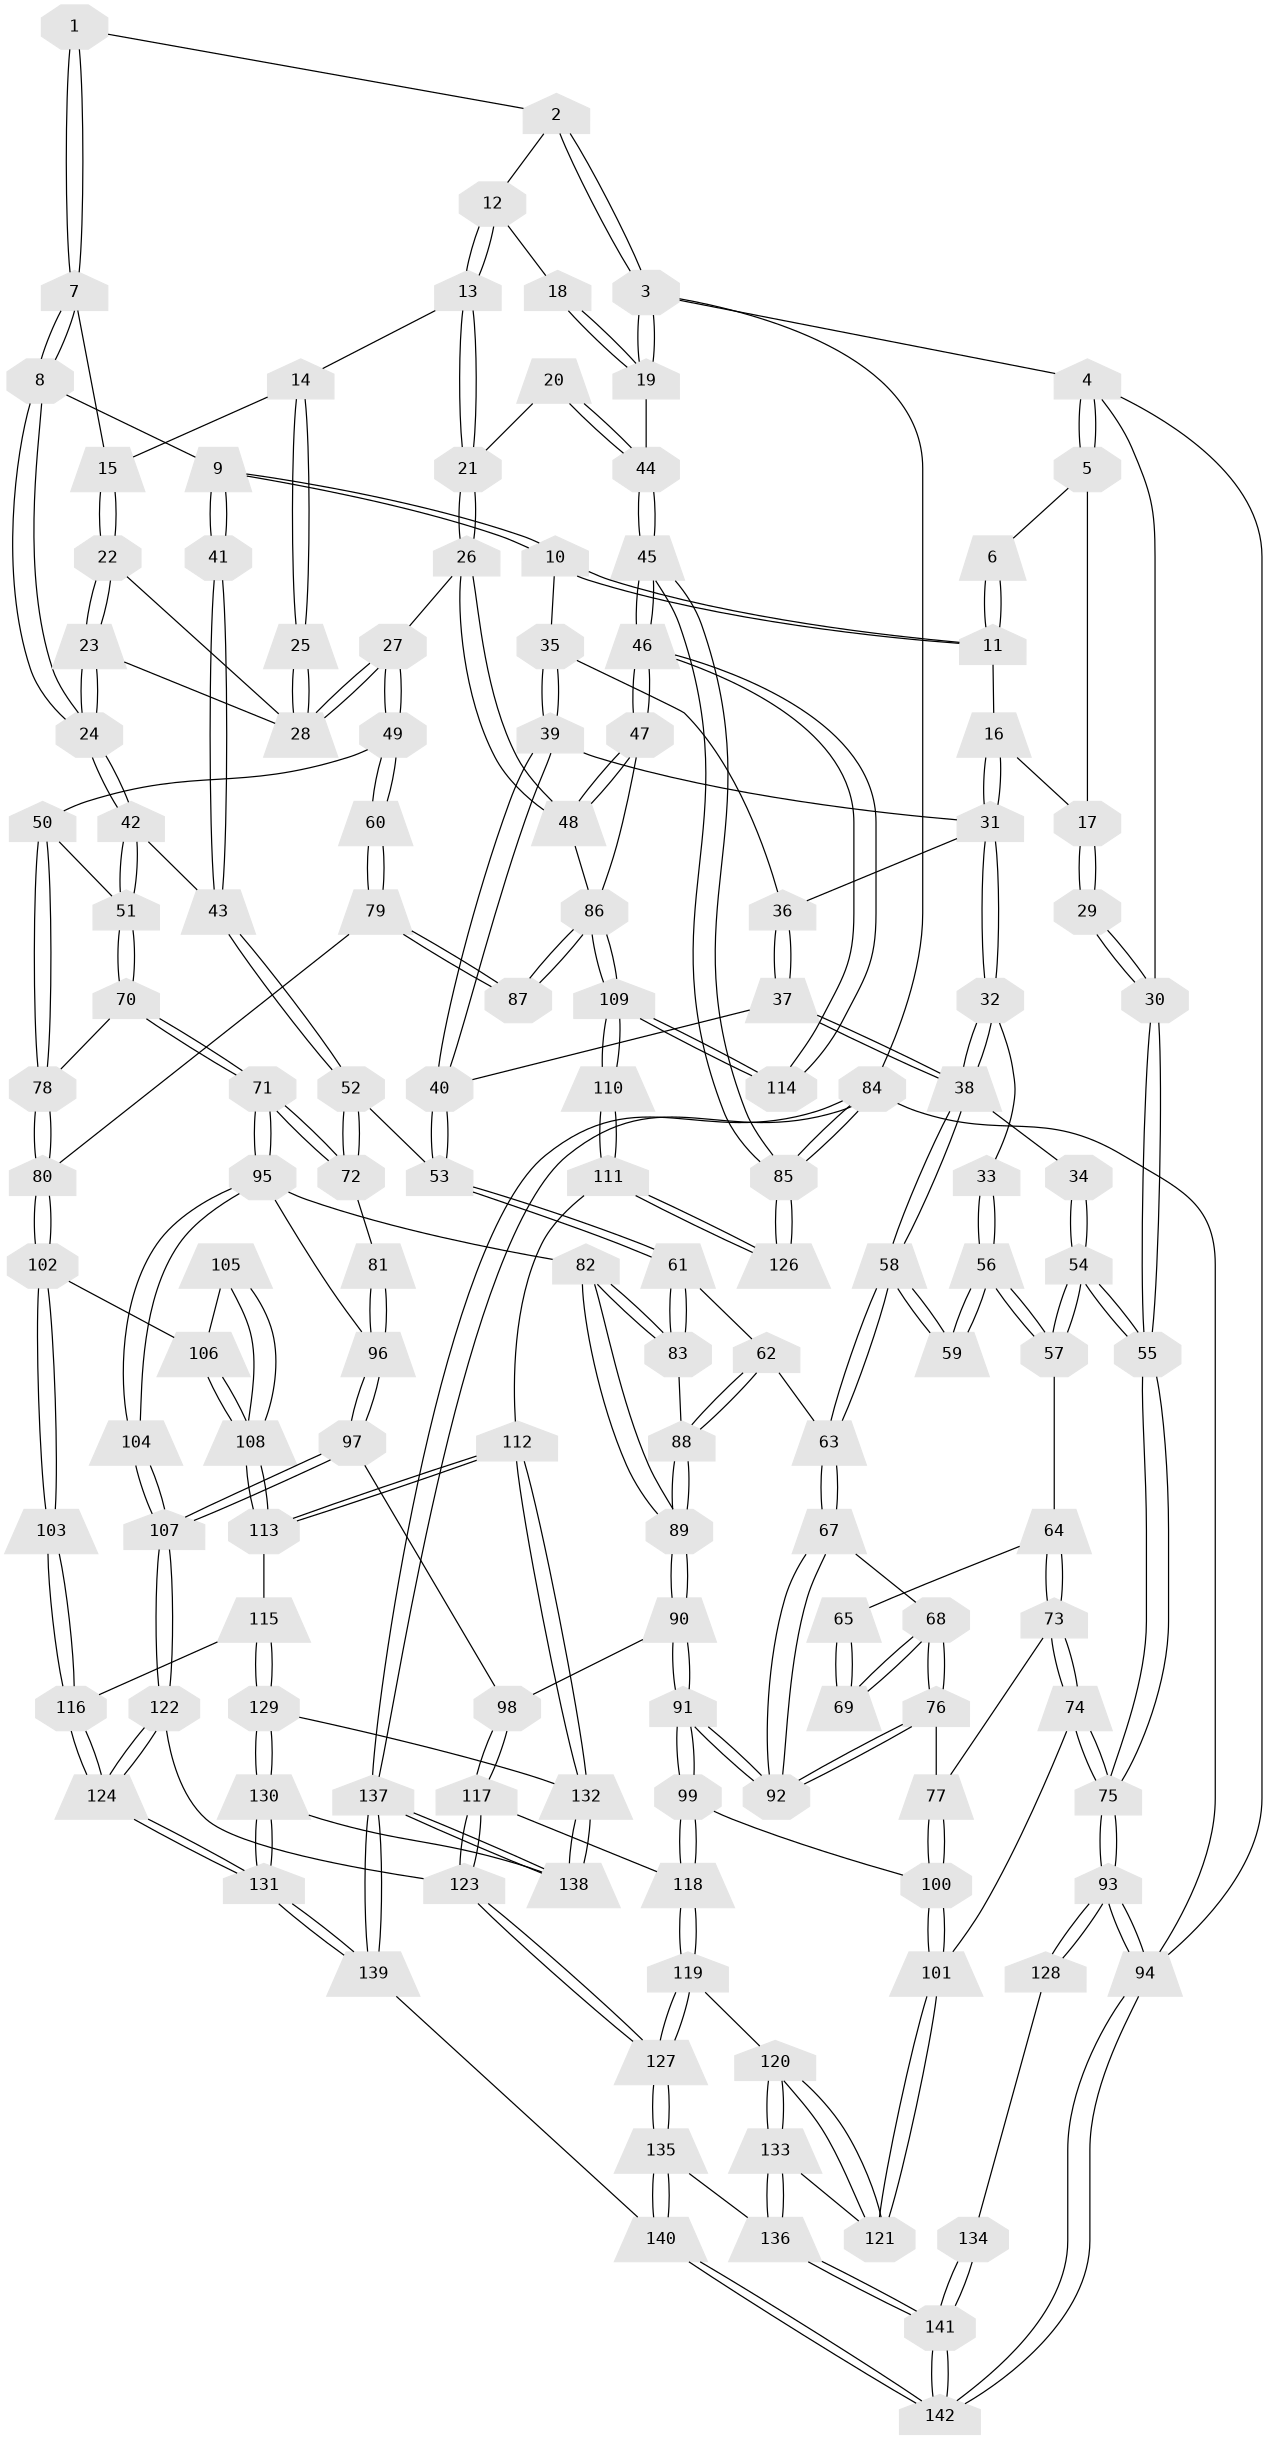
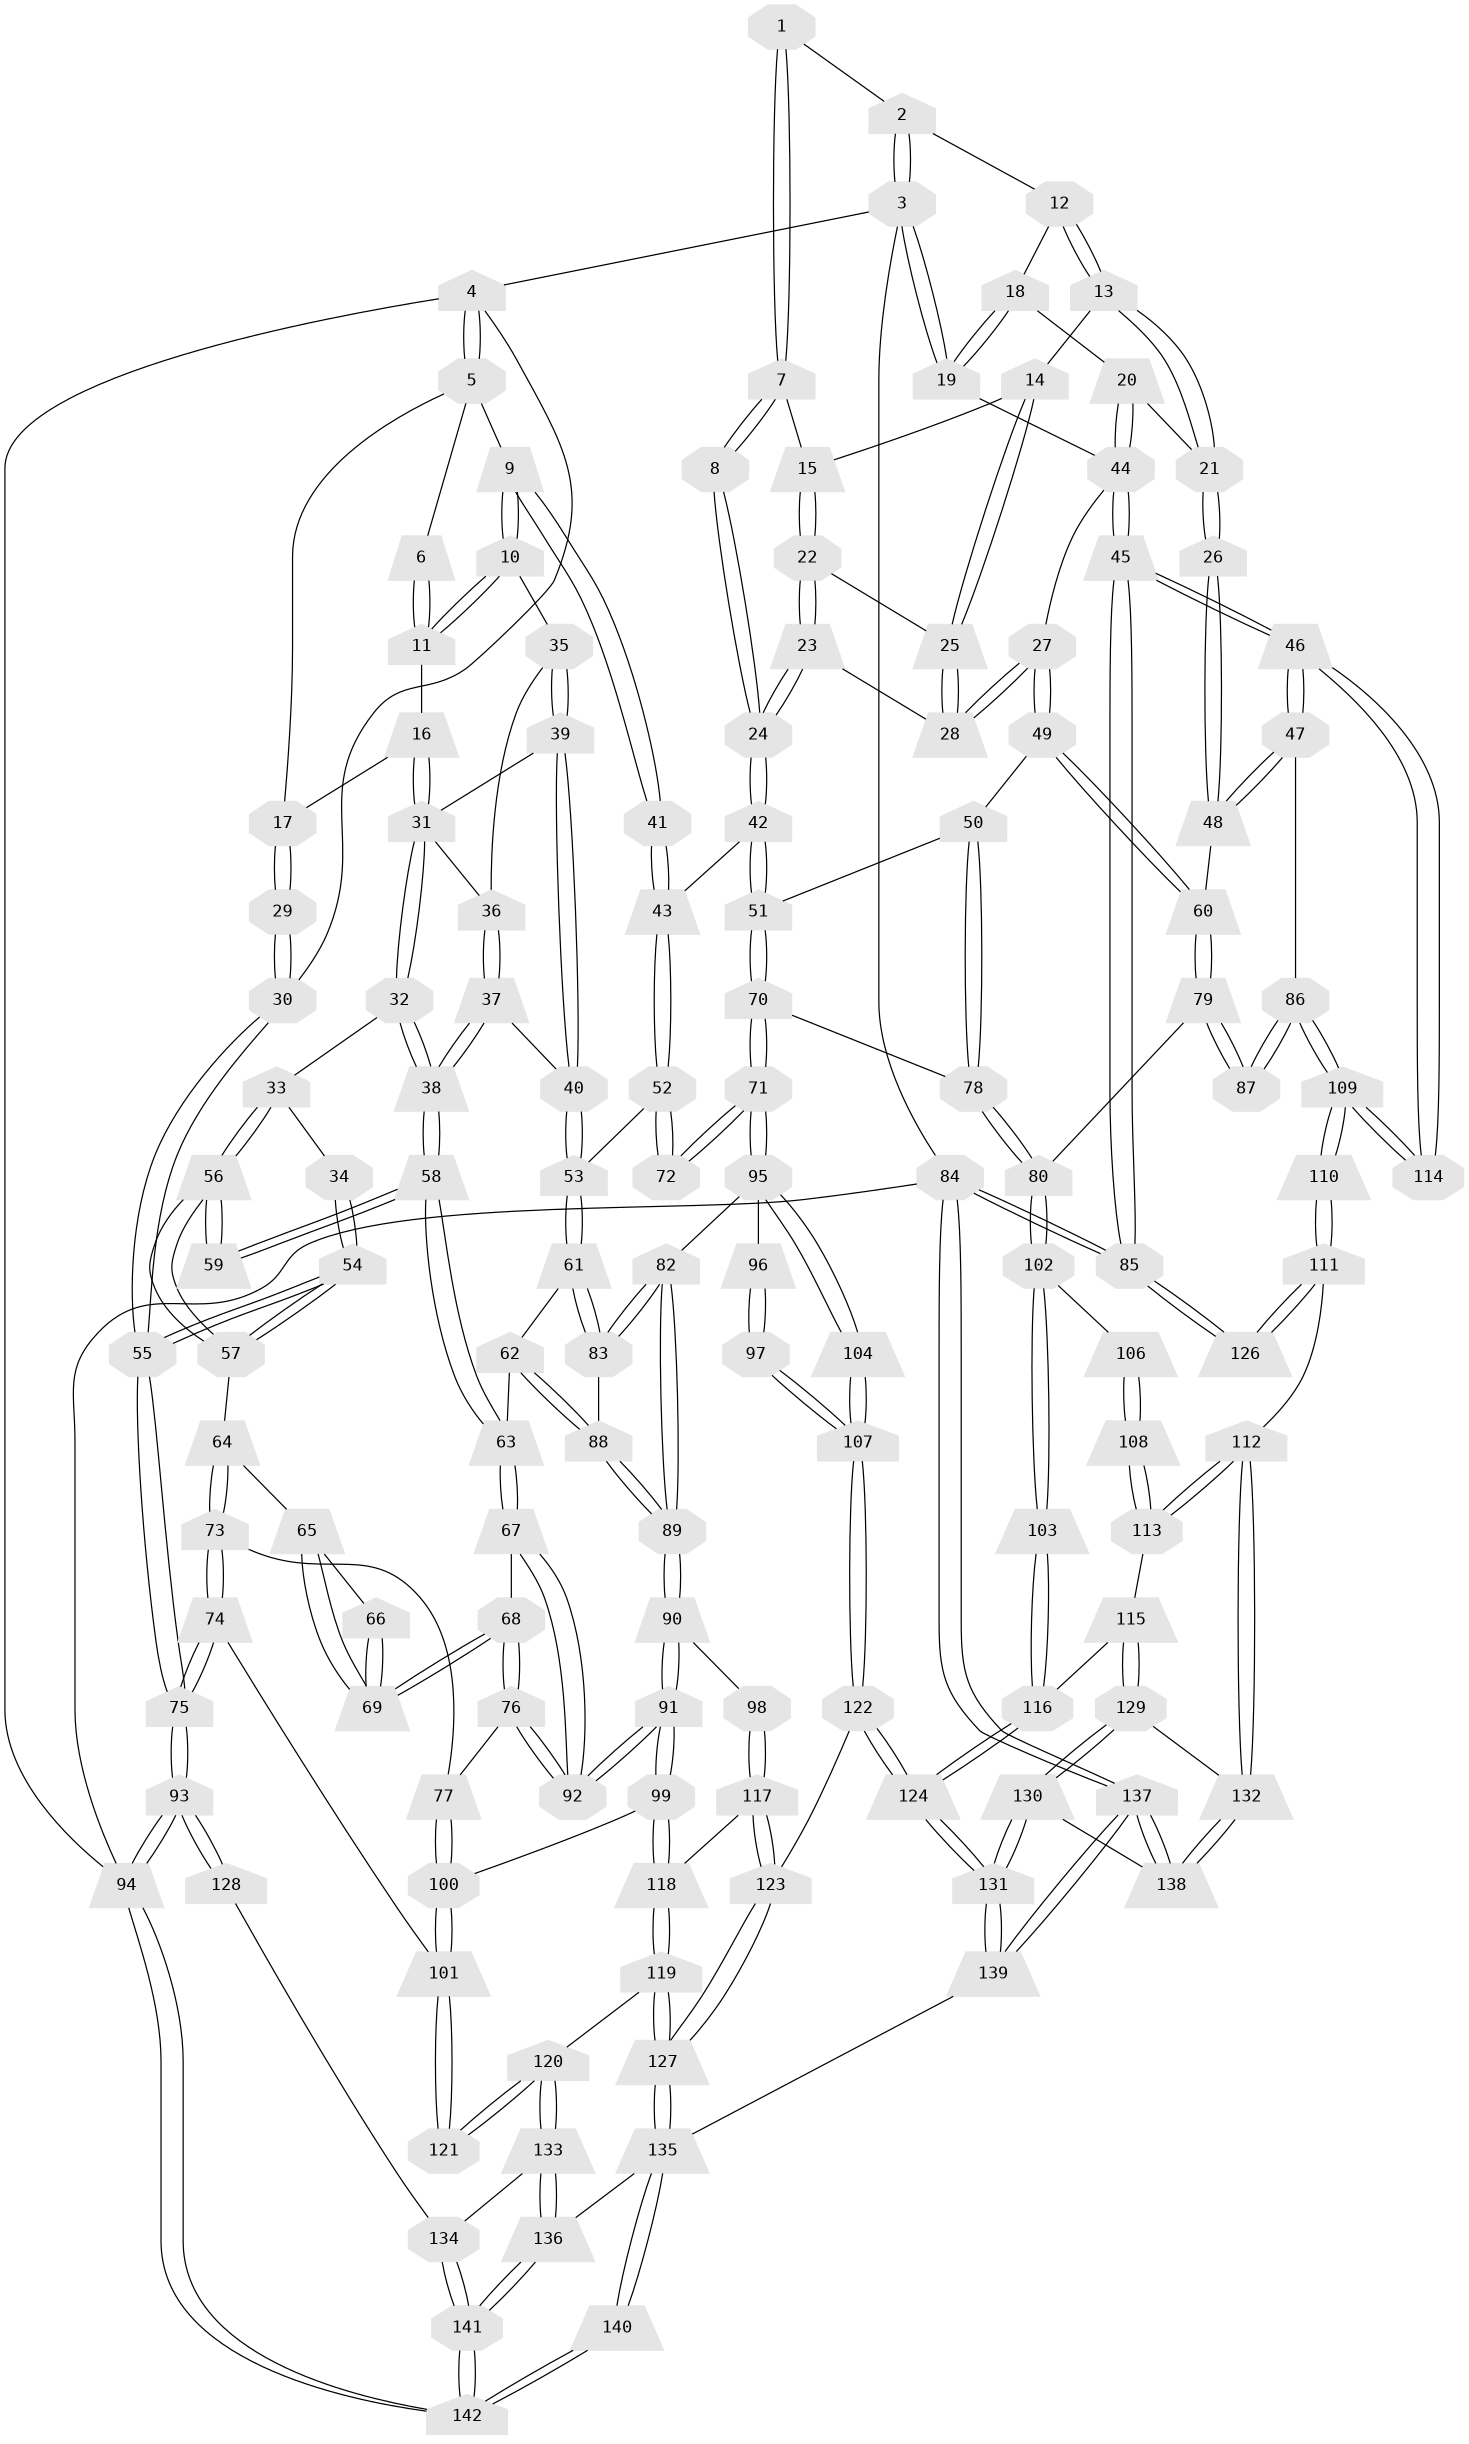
edge "18" -- "20": added
edge "8" -- "9": now "5" -- "9"
edge "26" -- "27": now "44" -- "27"
edge "22" -- "28": now "22" -- "25"
edge "48" -- "86": now "48" -- "60"
edge "38" -- "34": now "33" -- "34"
node "105": removed
node "81": removed
edge "97" -- "98": removed
node "66": added
edge "139" -- "140": now "139" -- "135"
edge "133" -- "121": now "133" -- "134"
